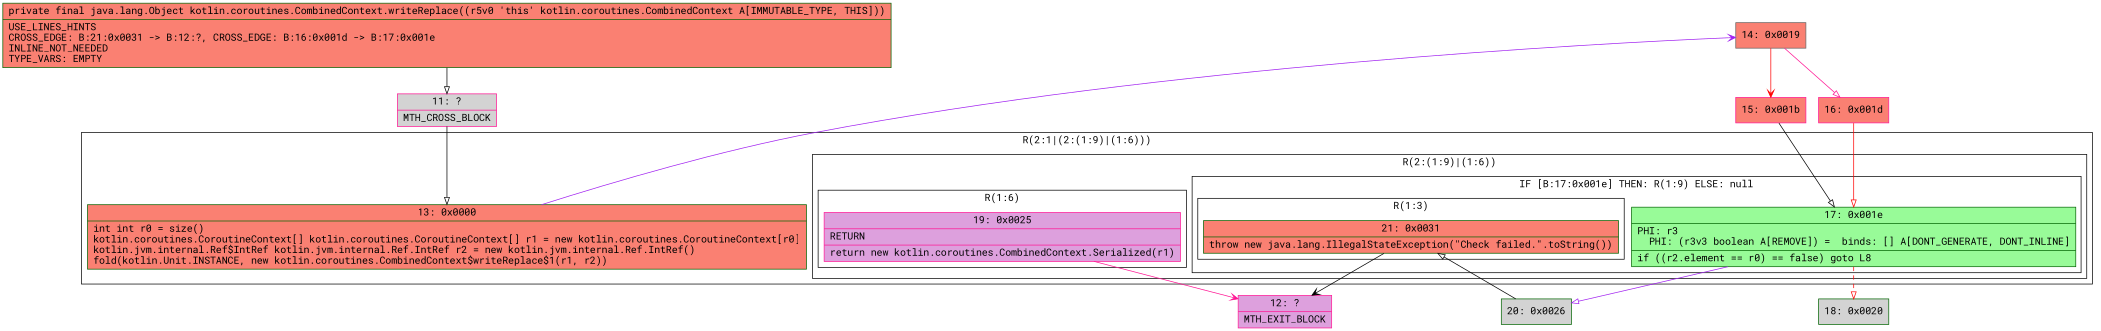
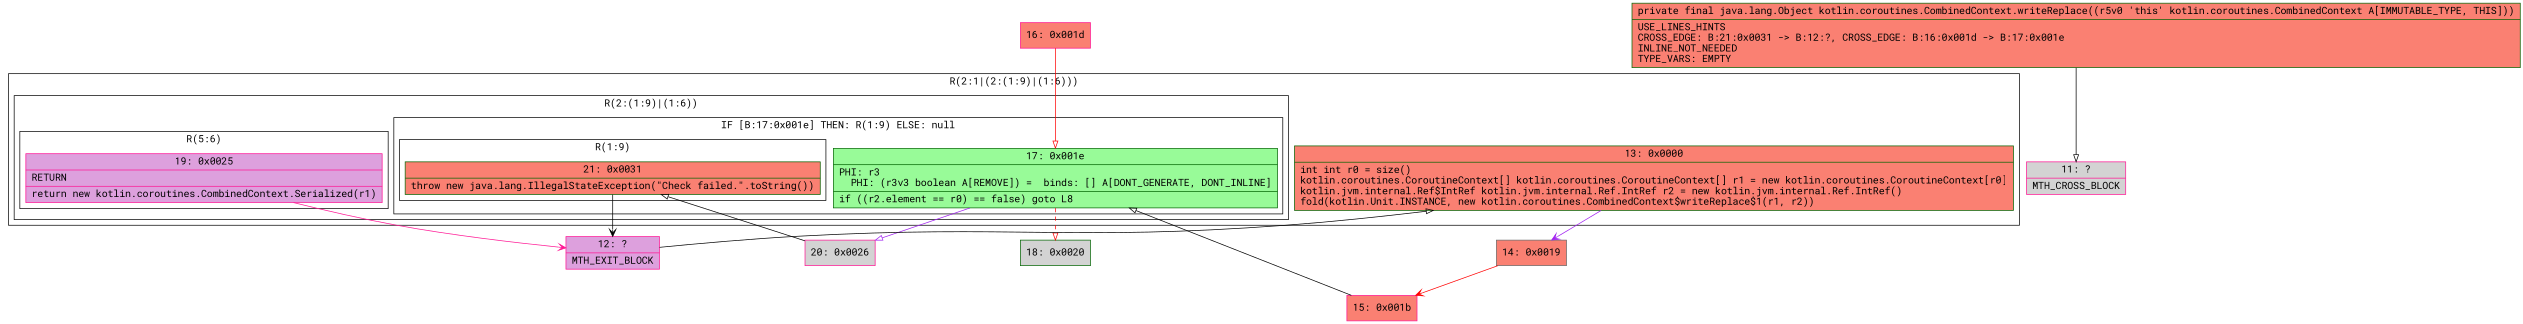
edge "14: 0x0019" -> "16: 0x001d": removed
edge "11: ?" -> "13: 0x0000": now "12: ?" -> "13: 0x0000"
cluster "R(1:6)": label "R(1:6)" -> "R(5:6)"
cluster "R(1:3)": label "R(1:3)" -> "R(1:9)"
node "20: 0x0026": color darkgreen -> deeppink
